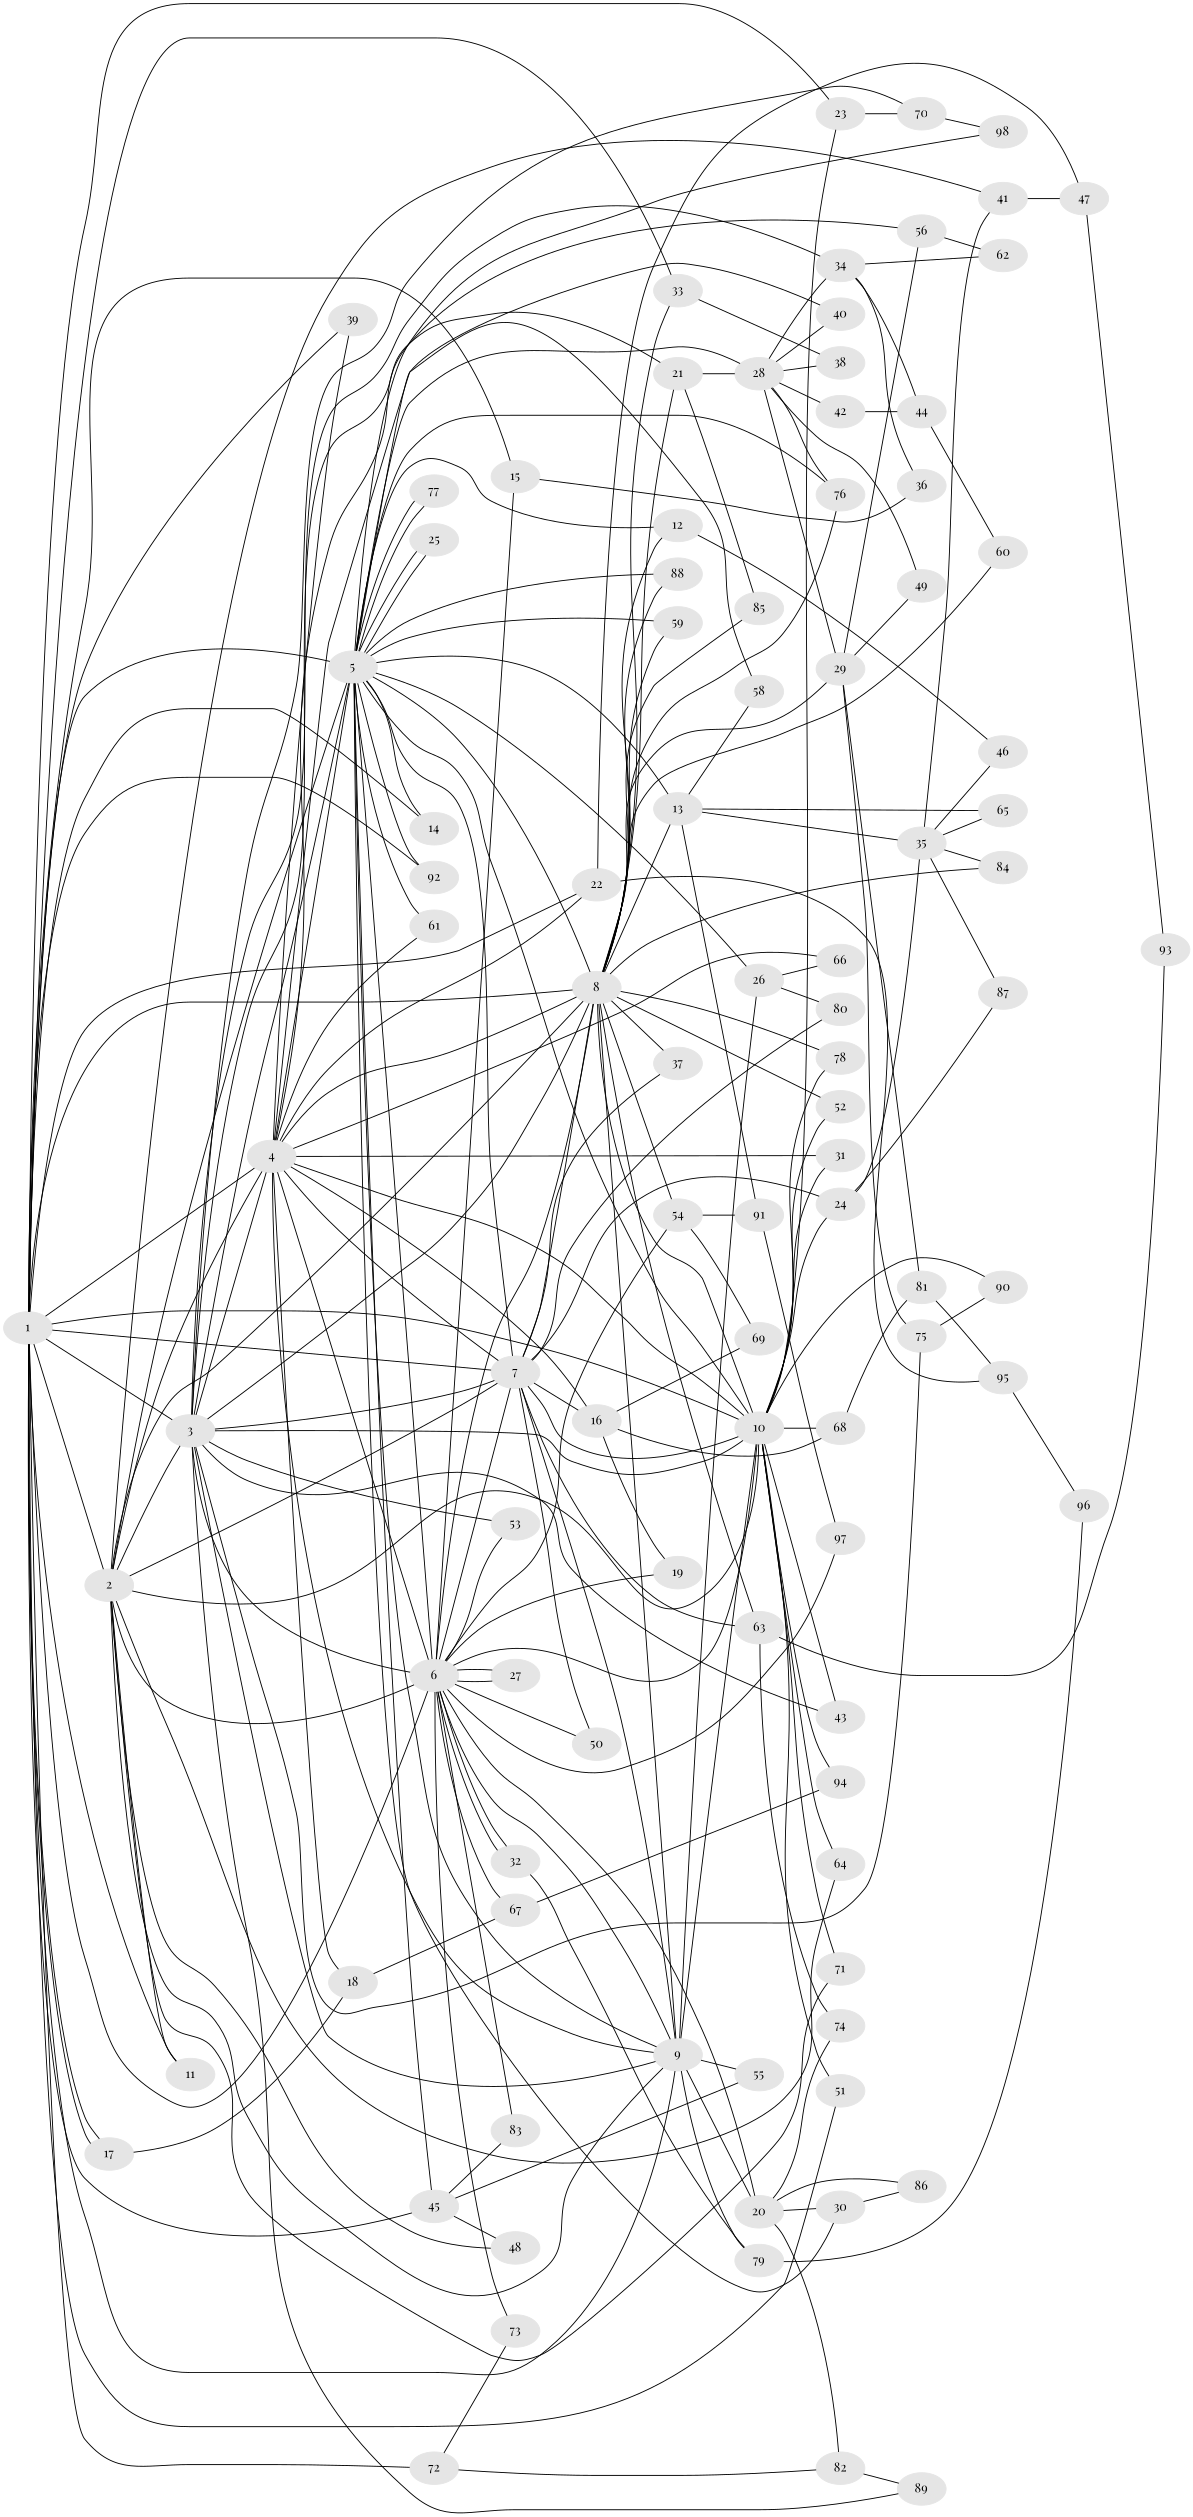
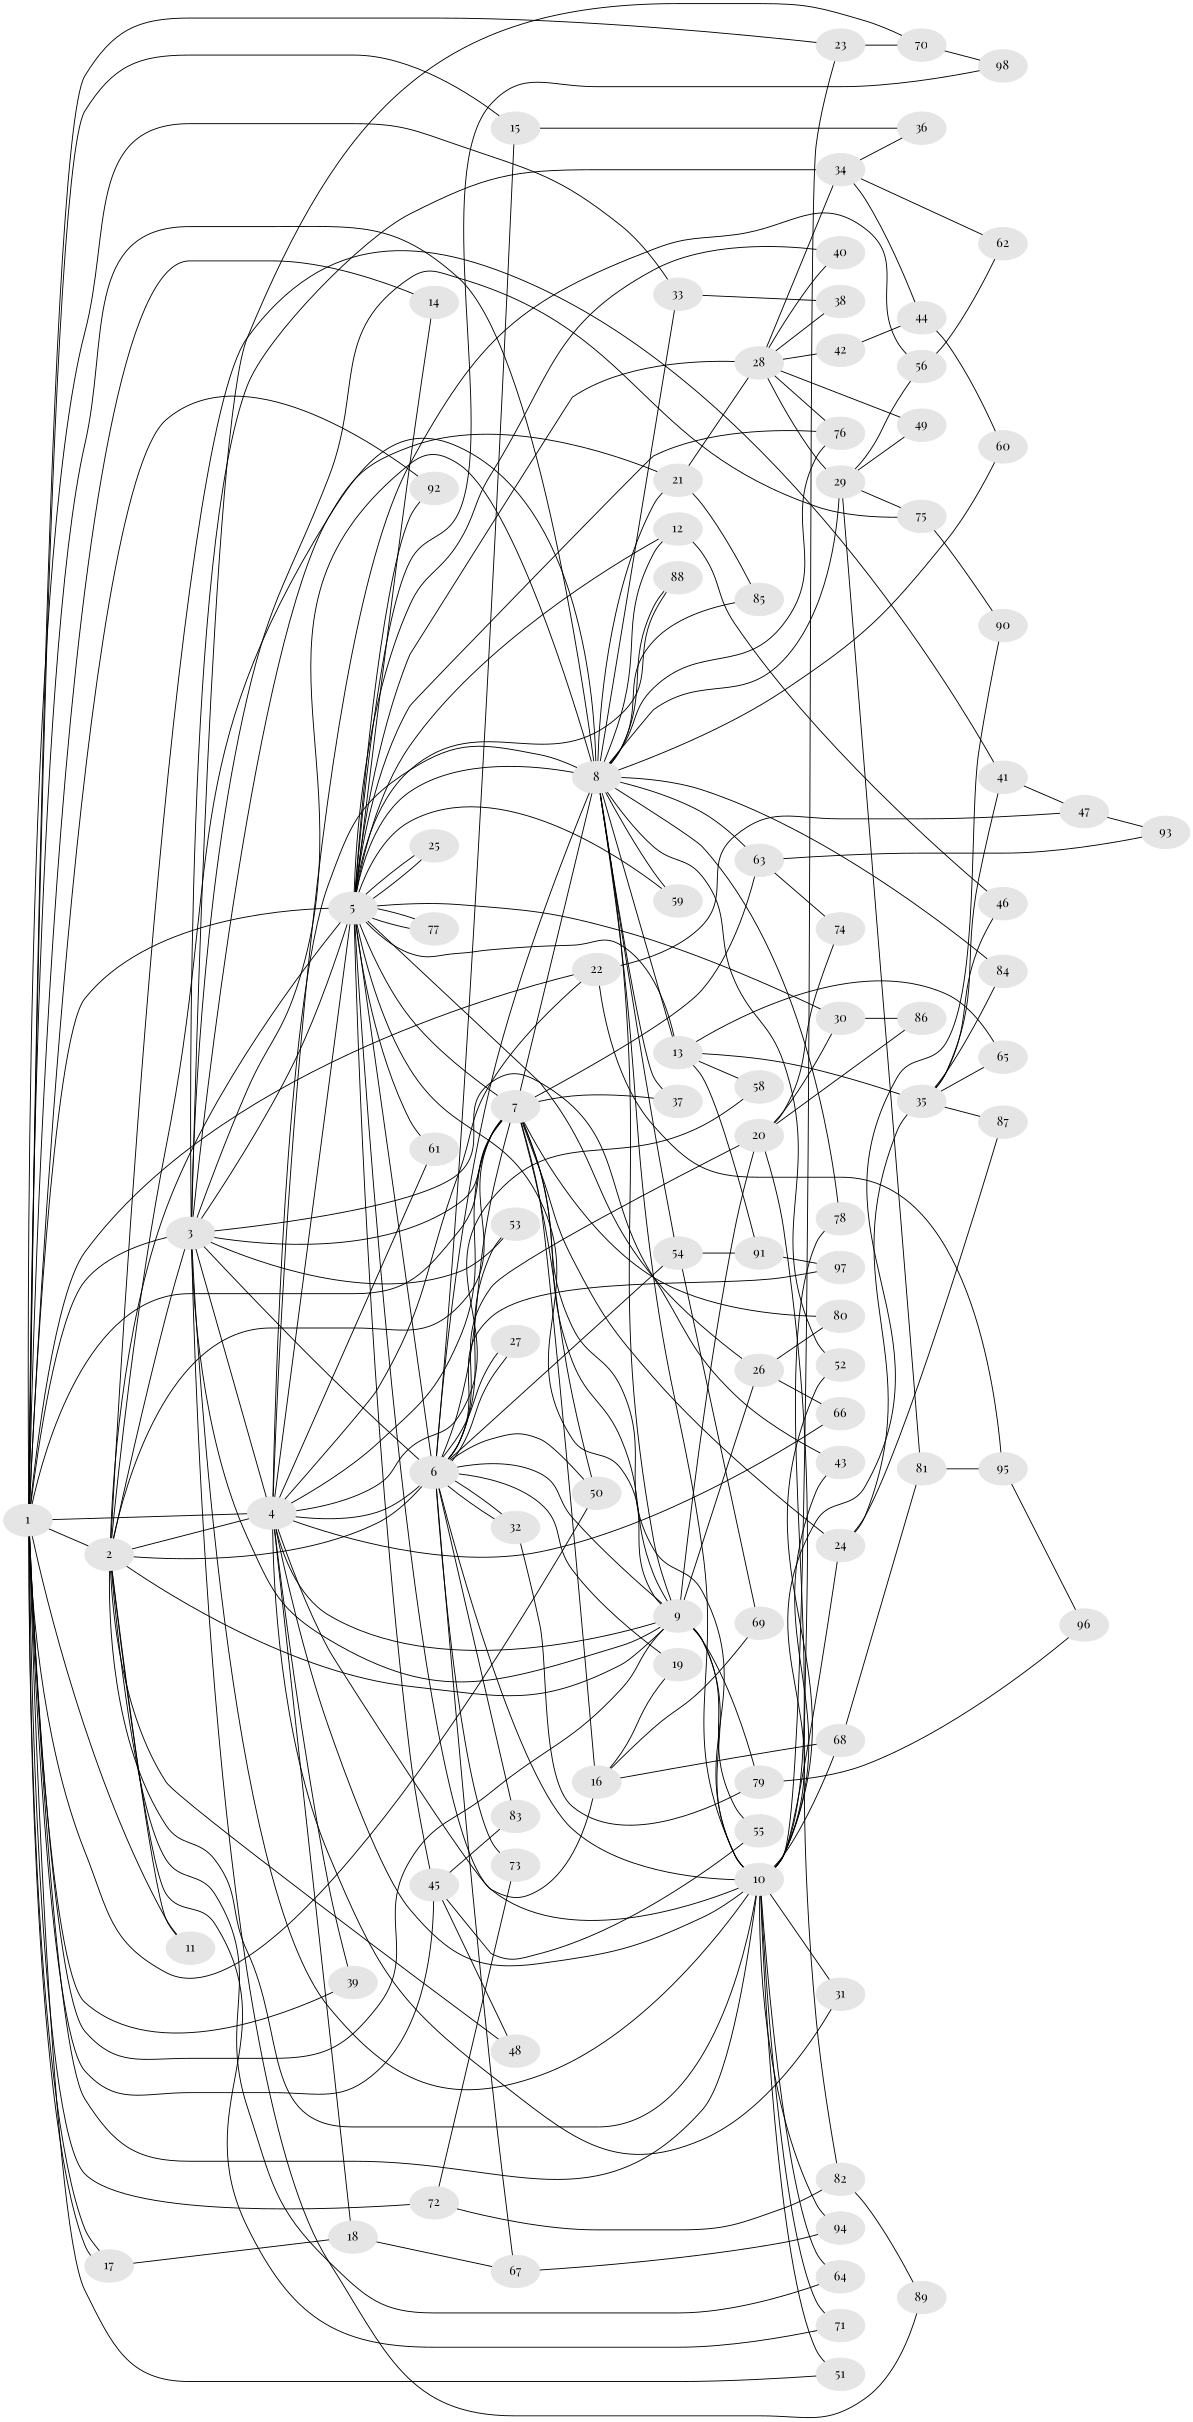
edge "1" -- "6": now "1" -- "50"
